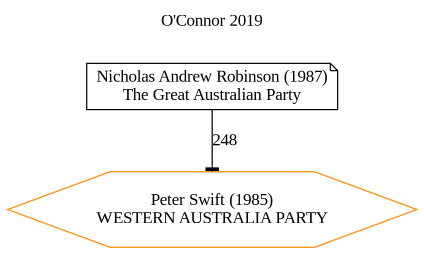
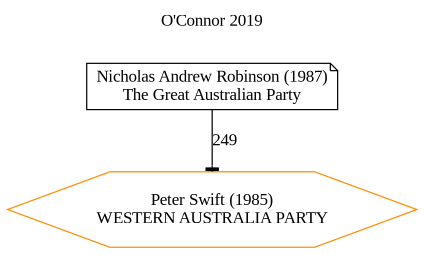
edge "Nicholas Andrew Robinson (1987) The Great Australian Party" -> "Peter Swift (1985) WESTERN AUSTRALIA PARTY": label "248" -> "249"
